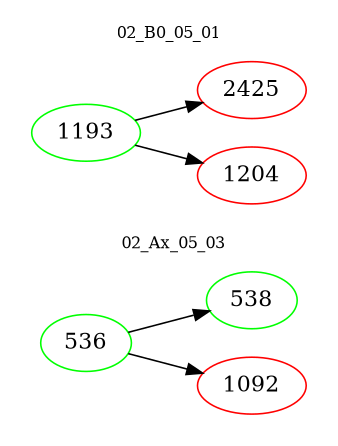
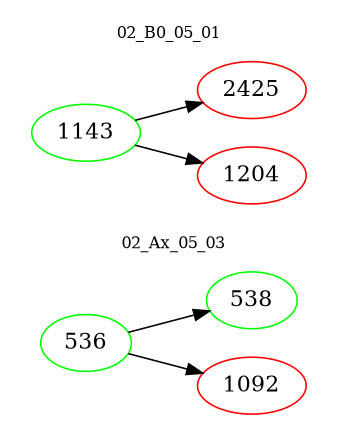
node "1193": label "1193" -> "1143"
